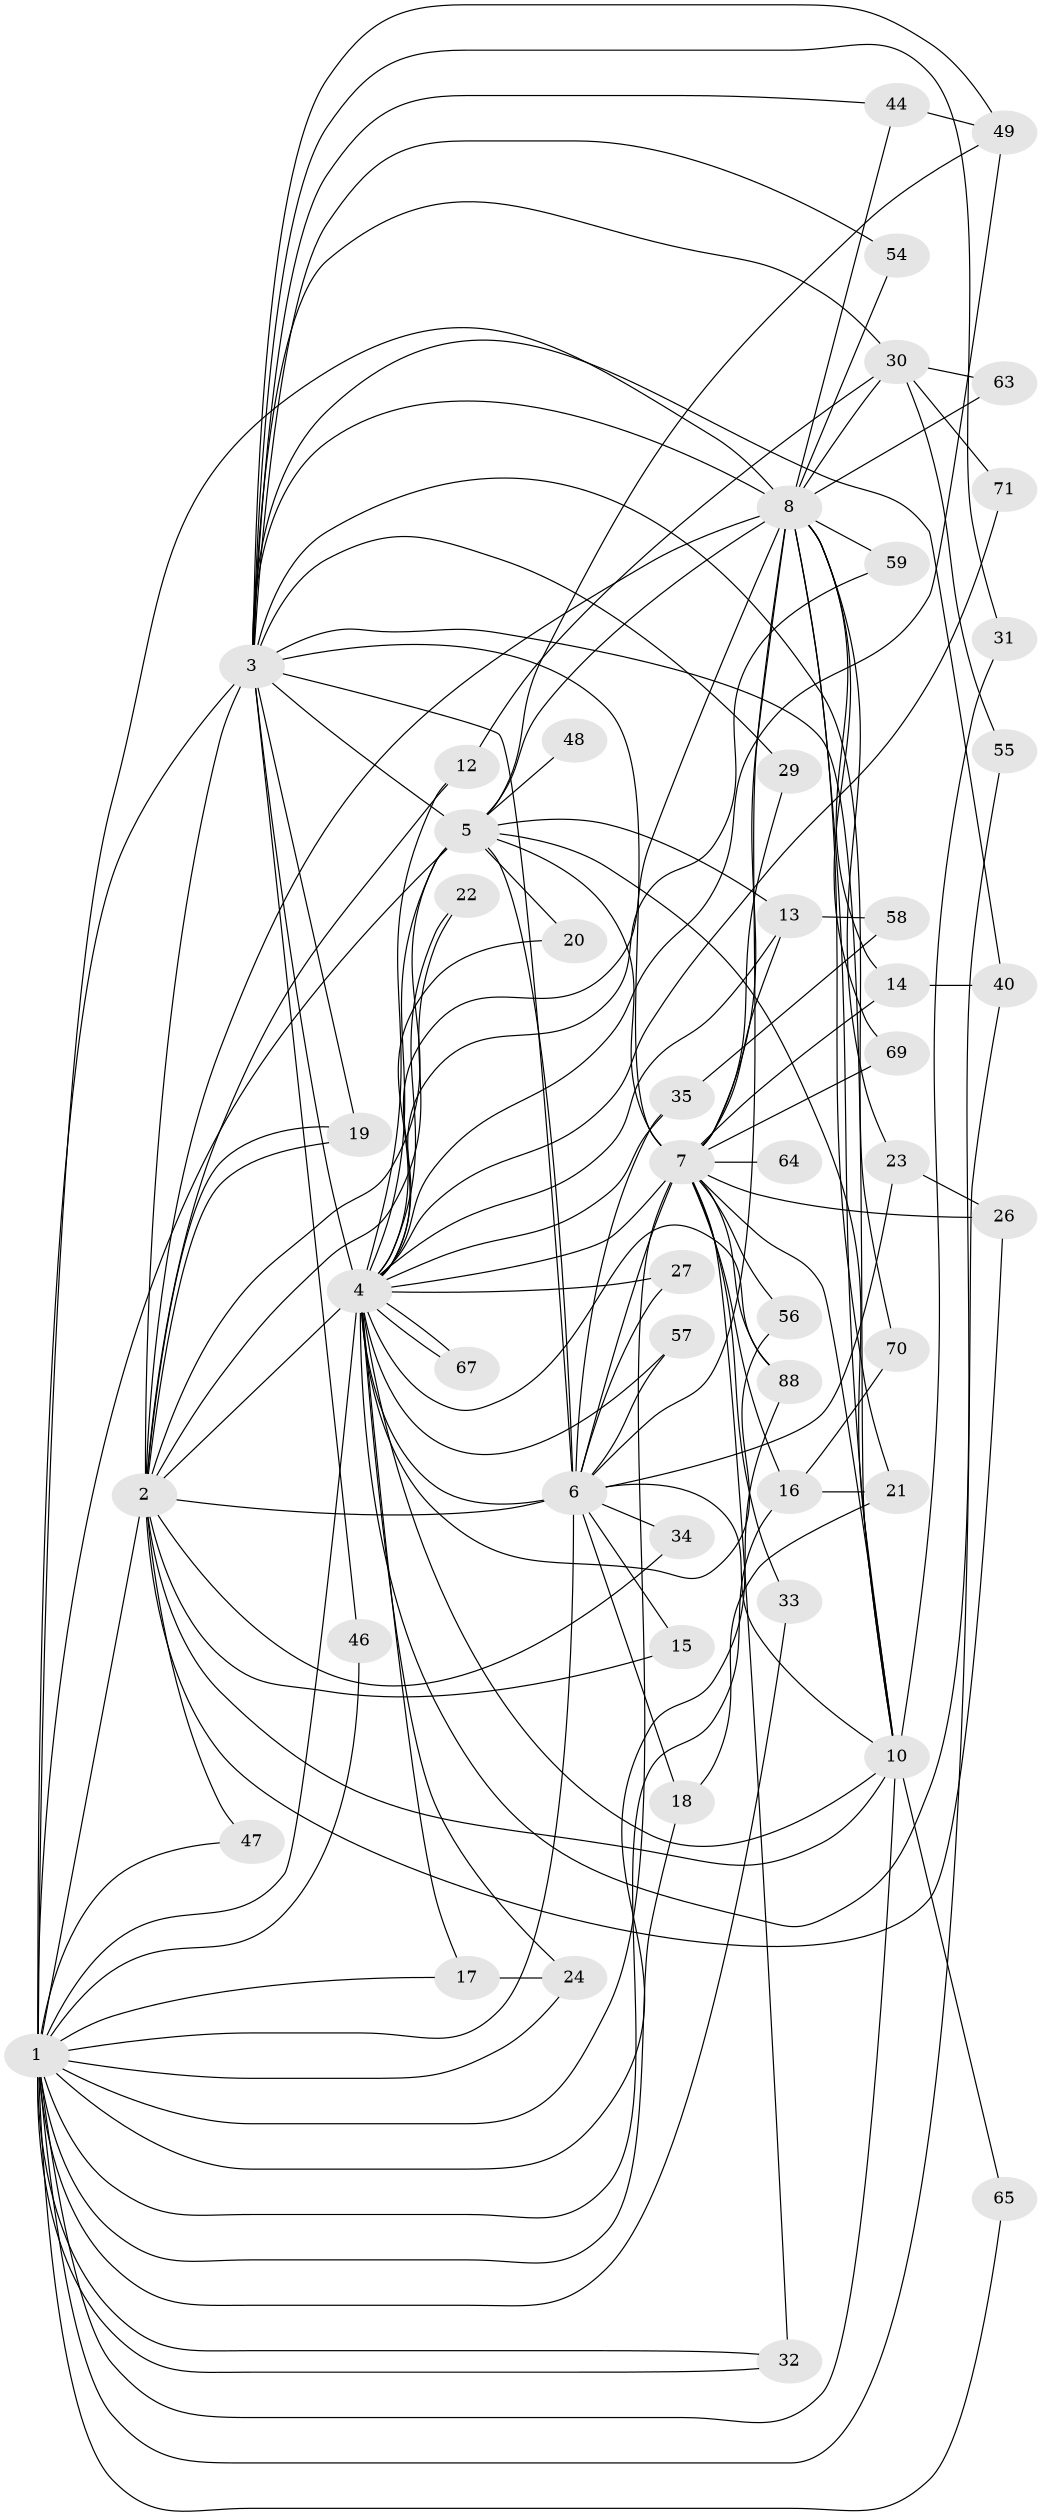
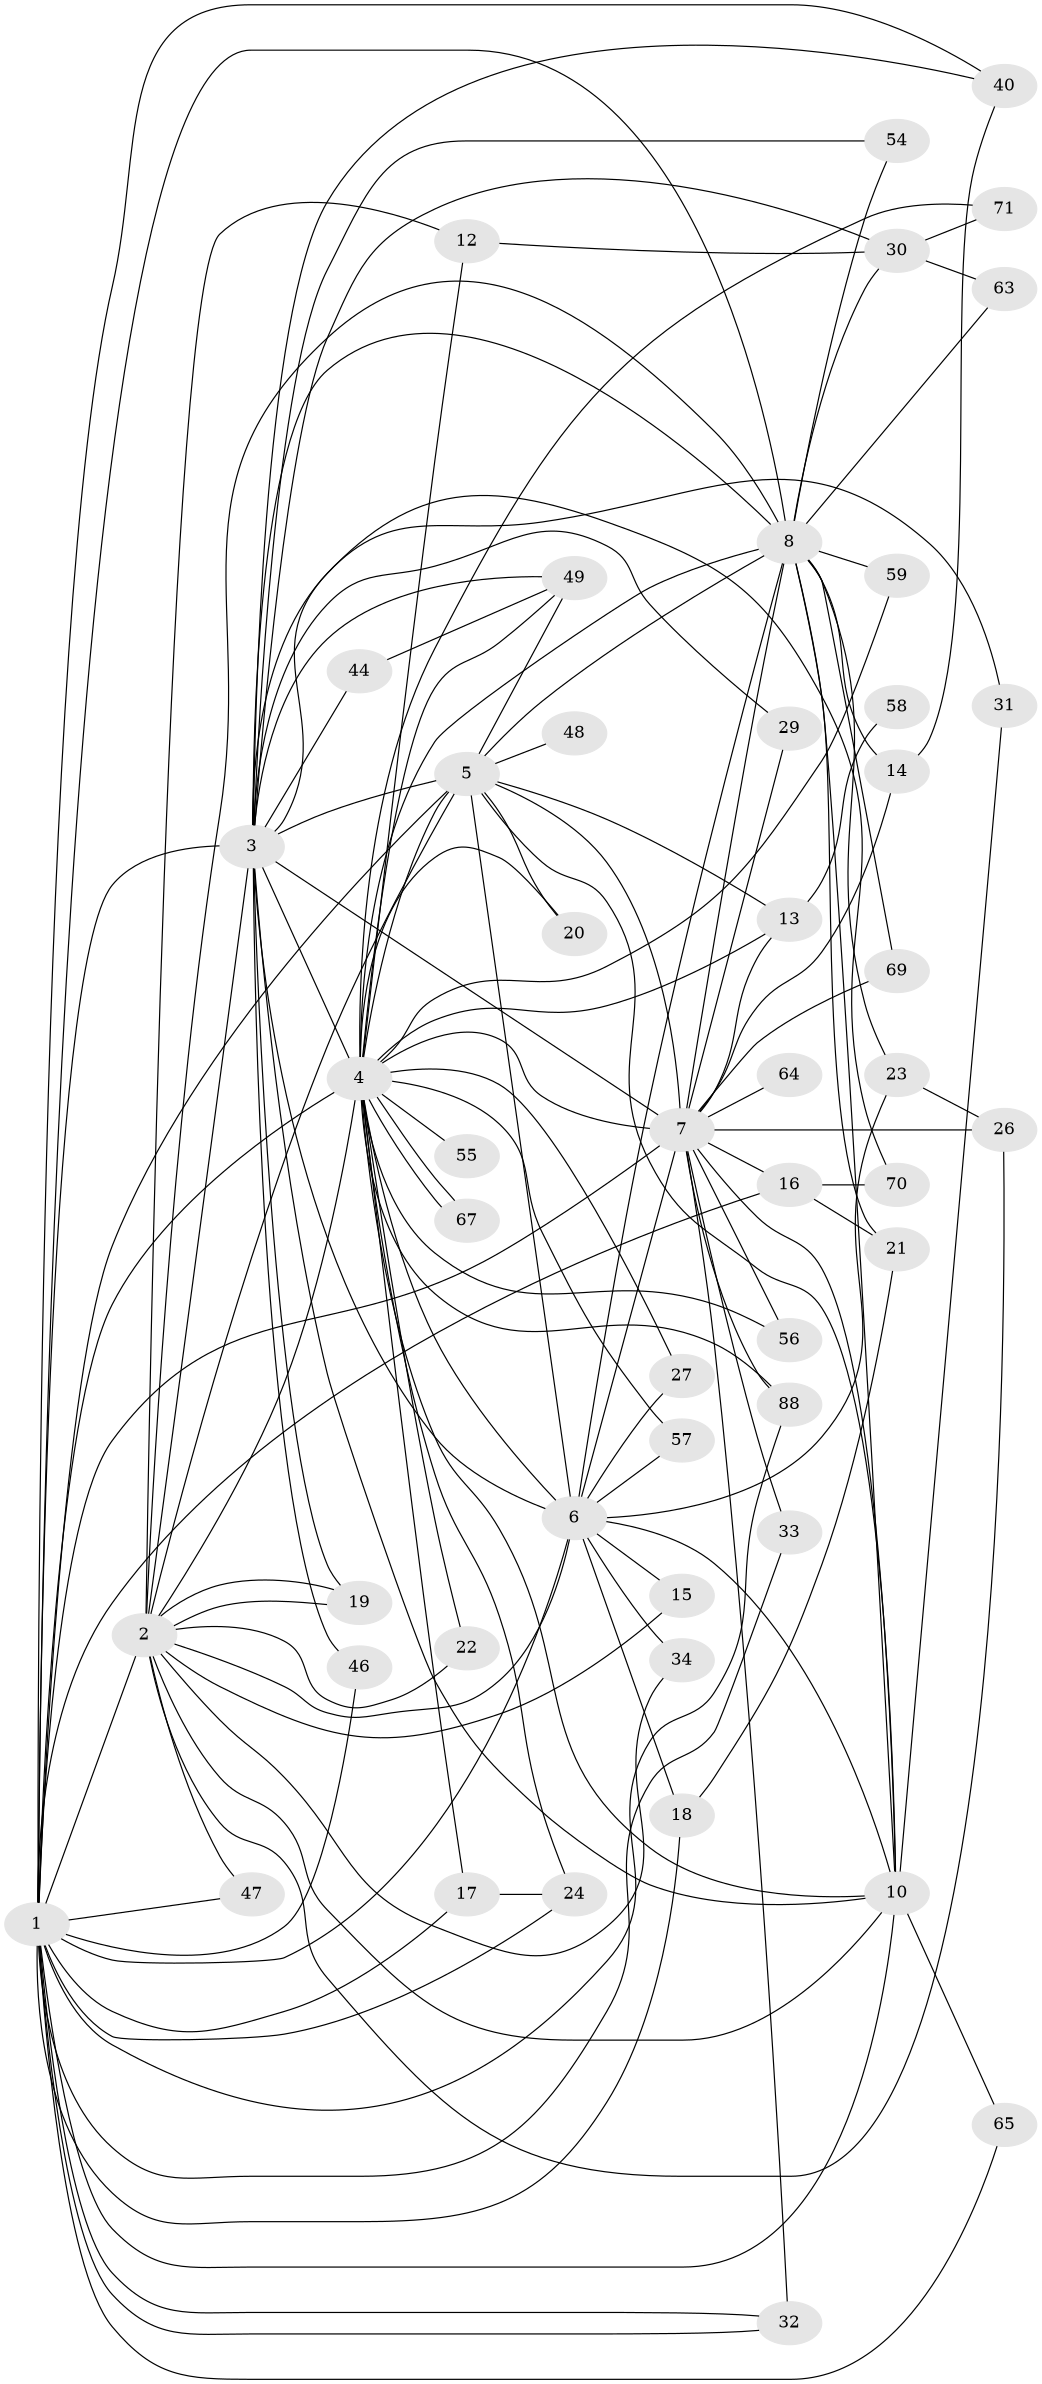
edge "44" -- "8": removed
edge "30" -- "55": removed
node "35": removed
